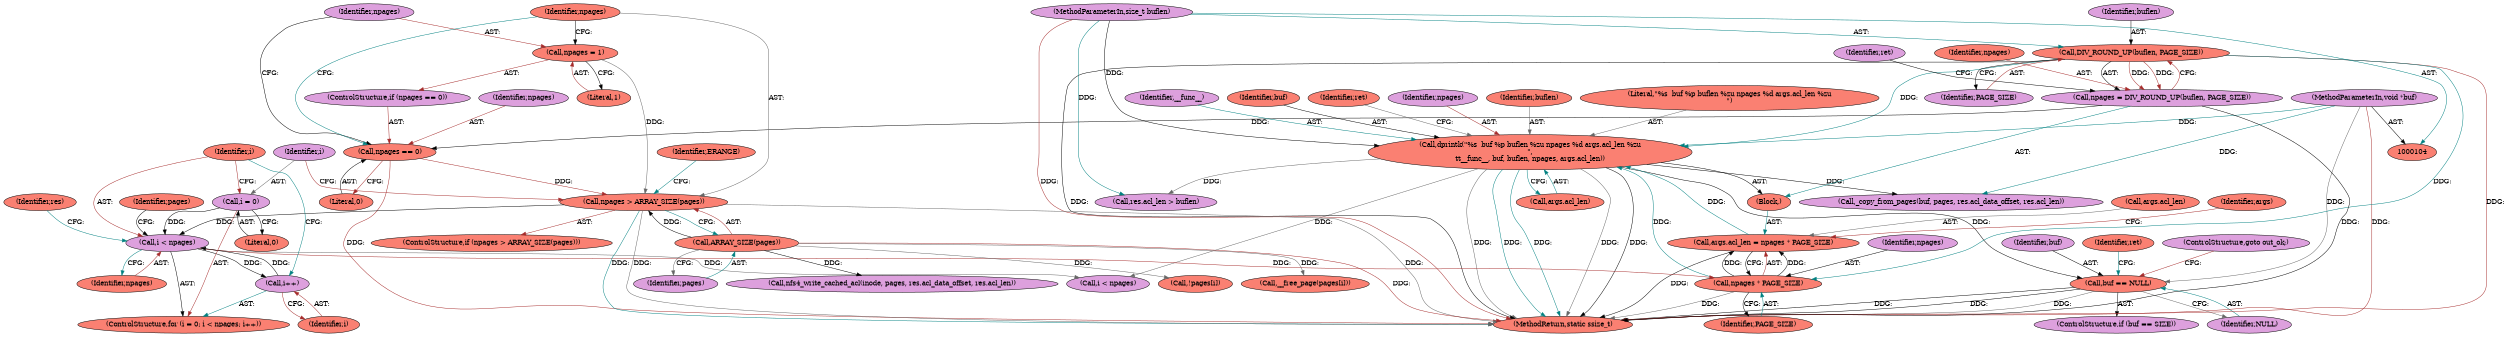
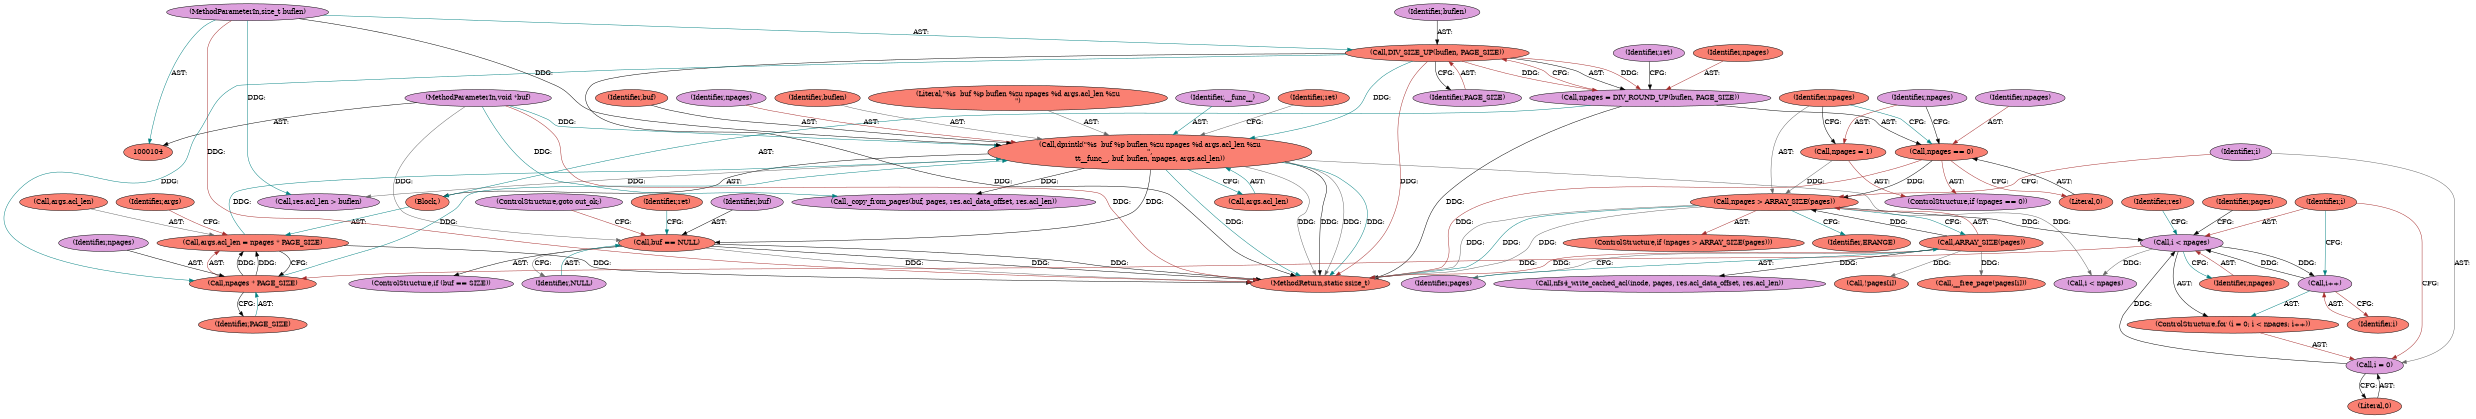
node "(Call,DIV_ROUND_UP(buflen, PAGE_SIZE))": label "(Call,DIV_ROUND_UP(buflen, PAGE_SIZE))" -> "(Call,DIV_SIZE_UP(buflen, PAGE_SIZE))"
node "(Literal,1)": removed
edge "(ControlStructure,if (npages == 0))" -> "(Call,npages == 0)": reversed
edge "(Call,npages = DIV_ROUND_UP(buflen, PAGE_SIZE))" -> "(Call,npages == 0)": label "DDG: " -> "AST: "
edge "(Call,npages == 0)" -> "(Call,npages > ARRAY_SIZE(pages))": color brown -> black
edge "(Identifier,ERANGE)" -> "(Call,npages > ARRAY_SIZE(pages))": reversed
edge "(Call,i = 0)" -> "(ControlStructure,for (i = 0; i < npages; i++))": reversed
edge "(Call,npages * PAGE_SIZE)" -> "(MethodReturn,static ssize_t)": removed, label "DDG:"
